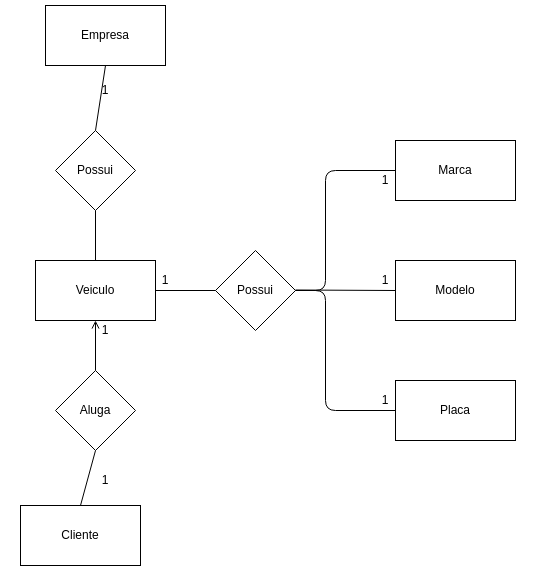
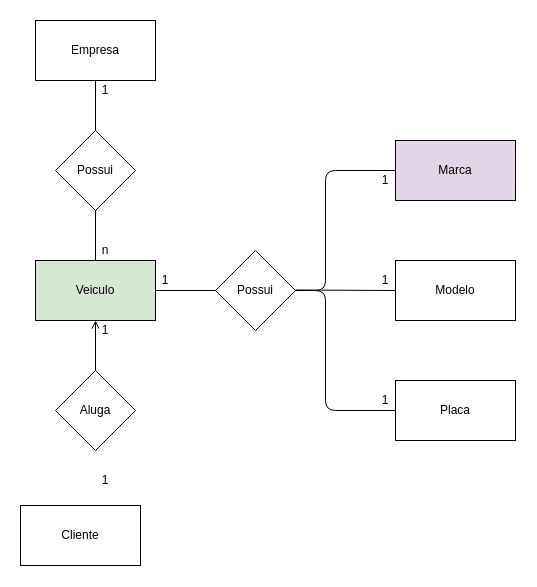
node "Empresa": moved (106, 36) -> (96, 51)
node "Marca": fillcolor #ffffff -> #e1d5e7
node "n": added
node "Veiculo": fillcolor #ffffff -> #d5e8d4
edge "Aluga" -- "Cliente": removed
